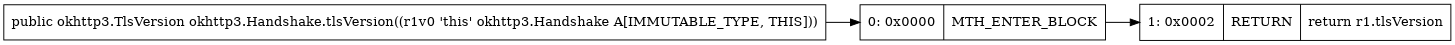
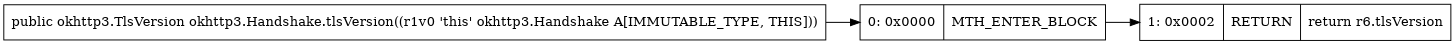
node "1: 0x0002": text "return r1.tlsVersion" -> "return r6.tlsVersion"
